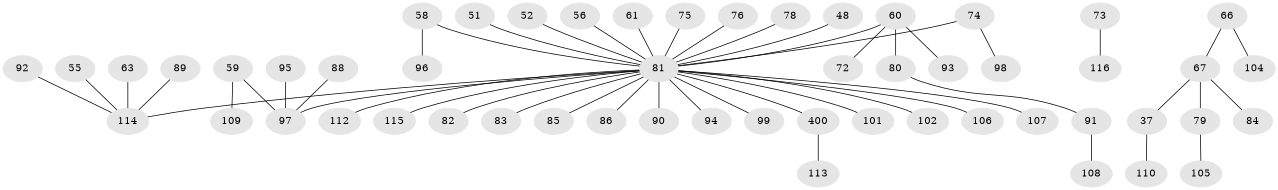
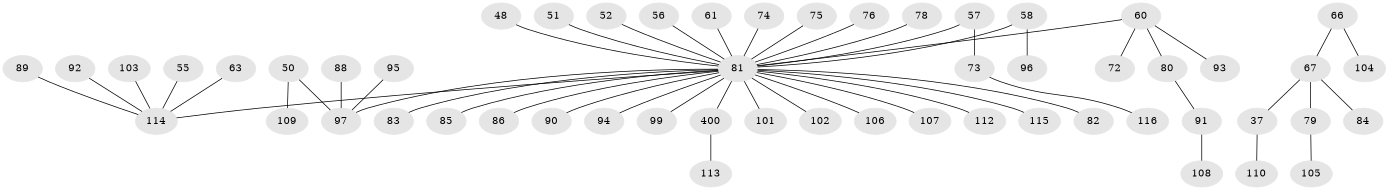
node "57": added
node "103": added
node "59": label "59" -> "50"
node "98": removed
